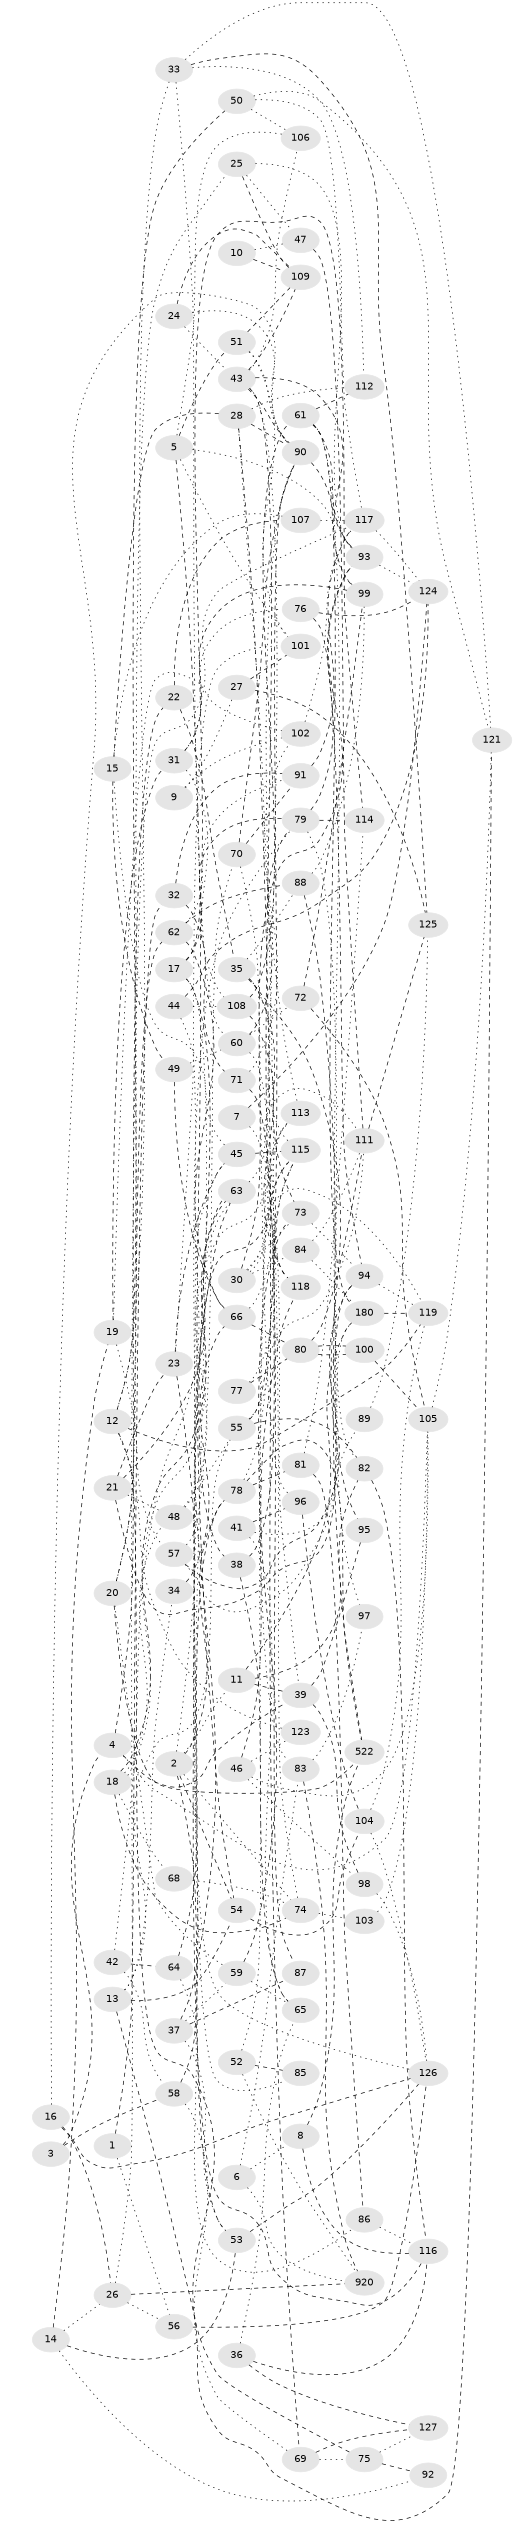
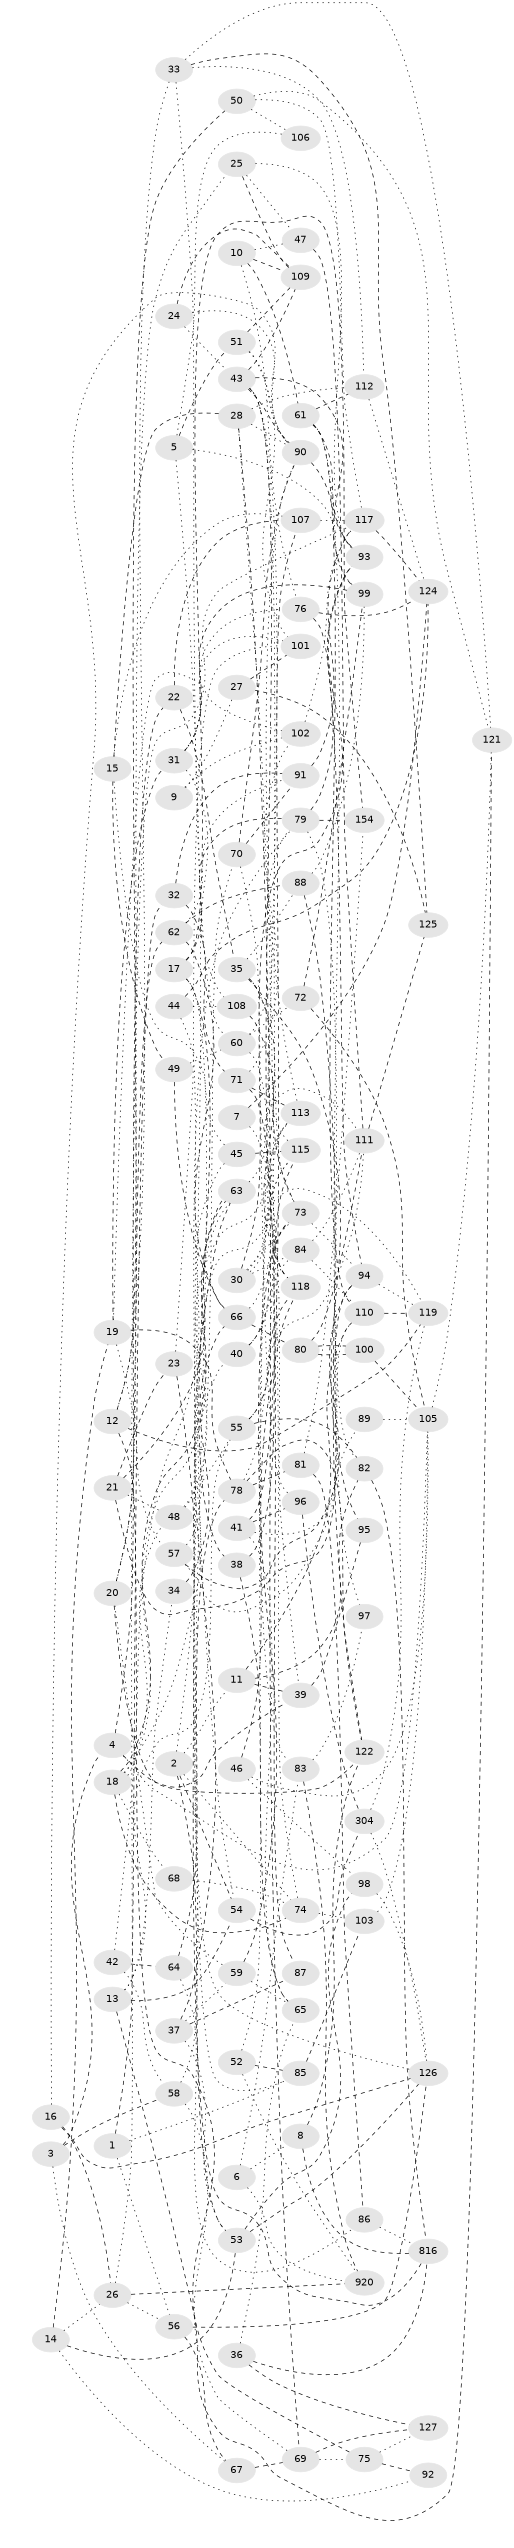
edge "106" -- "43": now "73" -- "43"
edge "28" -- "90": style dashed -> dotted
edge "10" -- "76": added
edge "5" -- "101": now "31" -- "101"
edge "117" -- "124": style dotted -> dashed
edge "93" -- "124": now "112" -- "124"
edge "61" -- "108": now "61" -- "10"
node "114": label "114" -> "154"
edge "79" -- "60": style dashed -> dotted
edge "90" -- "55": now "118" -- "55"
edge "107" -- "41": added
edge "71" -- "113": added
edge "125" -- "89": now "105" -- "89"
edge "5" -- "54": style dashed -> dotted
edge "45" -- "23": removed
node "180": label "180" -> "110"
node "40": added
node "77": removed
edge "115" -- "58": style dashed -> dotted
edge "78" -- "2": now "78" -- "19"
node "123": removed
node "522": label "522" -> "122"
edge "39" -- "98": now "53" -- "98"
node "104": label "104" -> "304"
edge "103" -- "85": added
edge "85" -- "1": added
node "116": label "116" -> "816"
node "67": added
